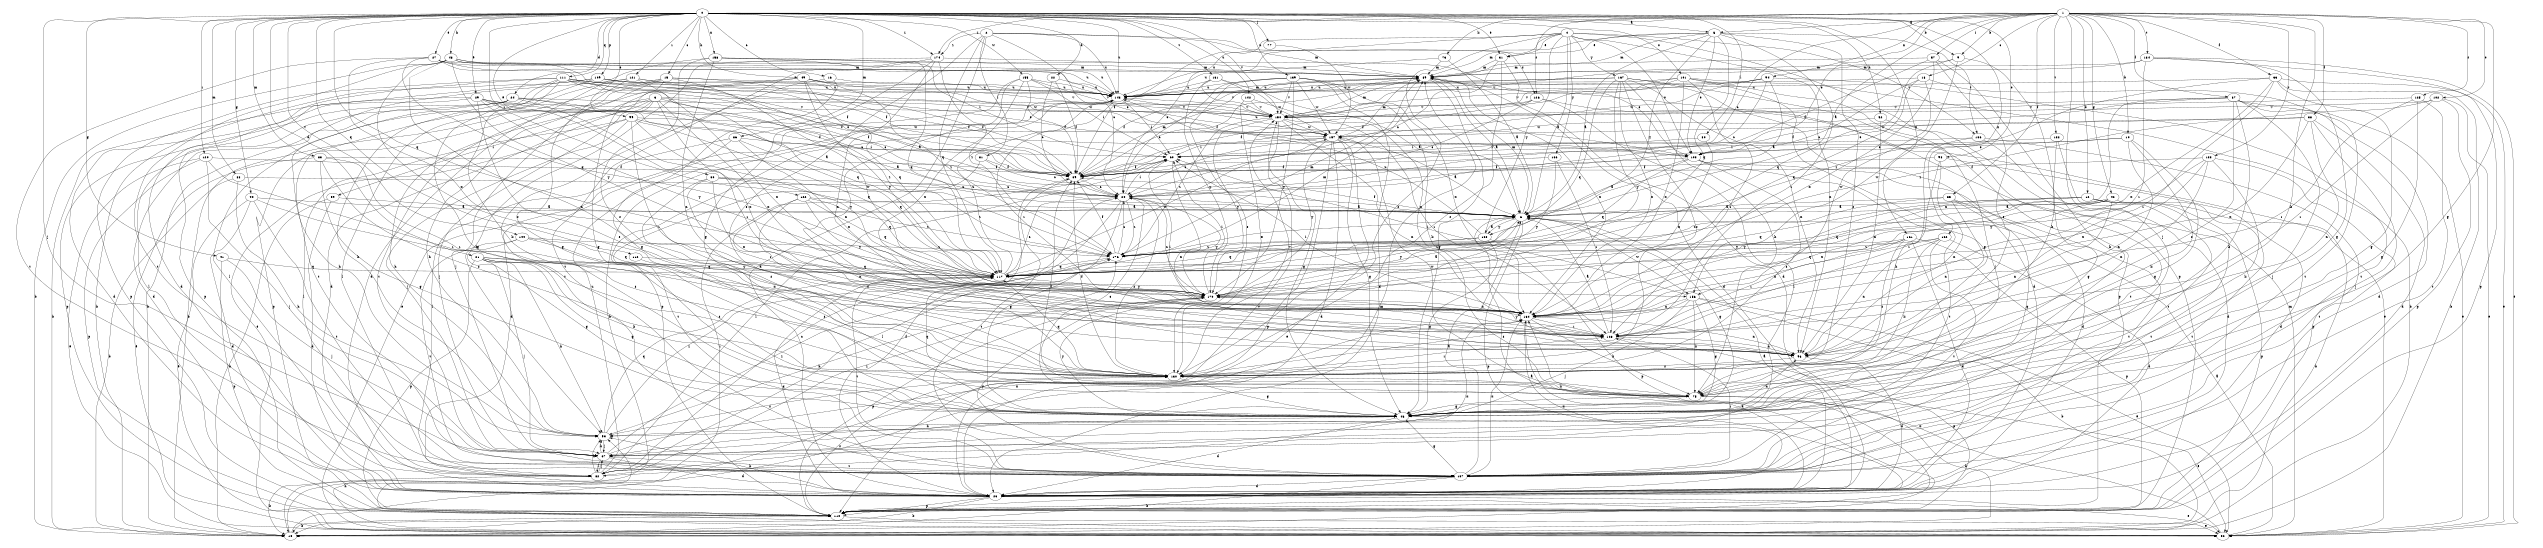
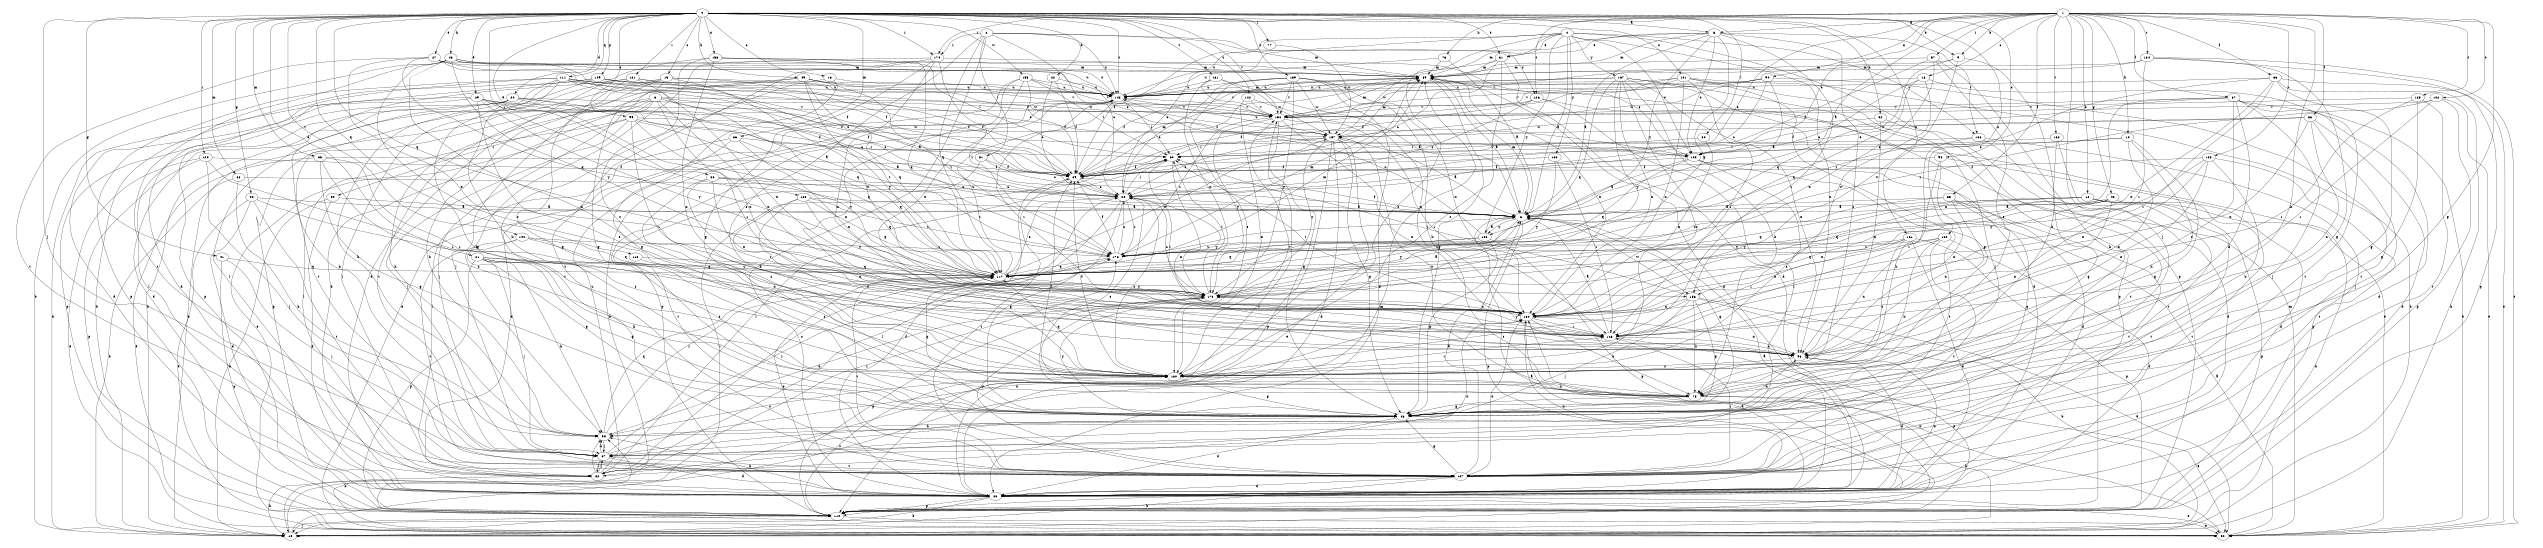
edge "150" -> "157": now "31" -> "157"
edge "26" -> "96": added, label "n"
edge "110" -> "13": label "b" -> "j"
